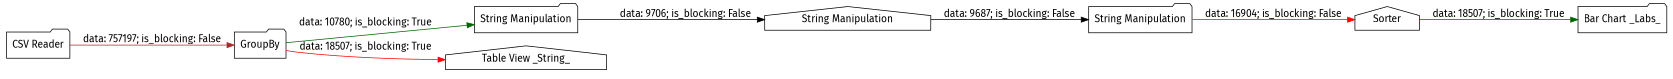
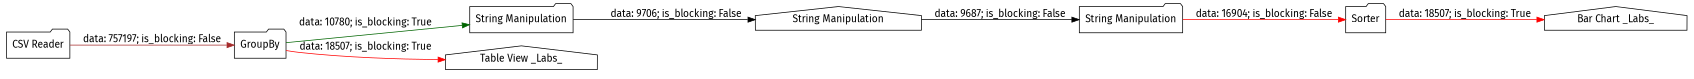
node "Sorter": shape house -> folder
edge "Sorter" -> "Bar Chart _Labs_": color darkgreen -> red
node "Bar Chart _Labs_": shape folder -> house
node "Table View _String_": label "Table View _String_" -> "Table View _Labs_"
